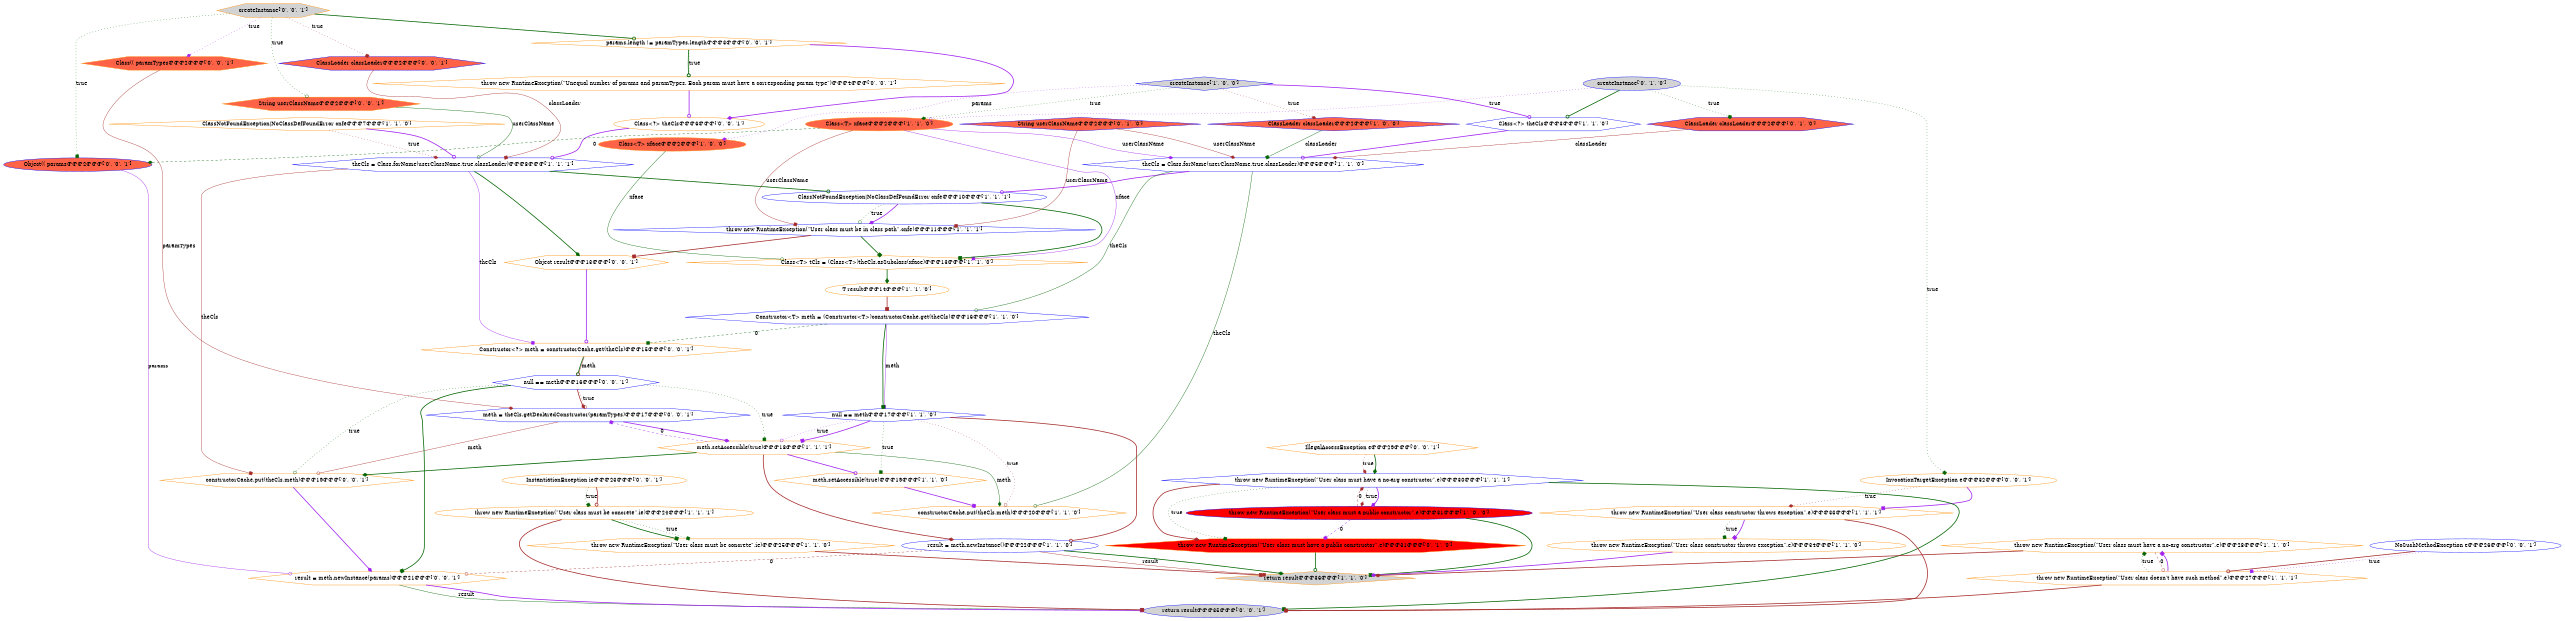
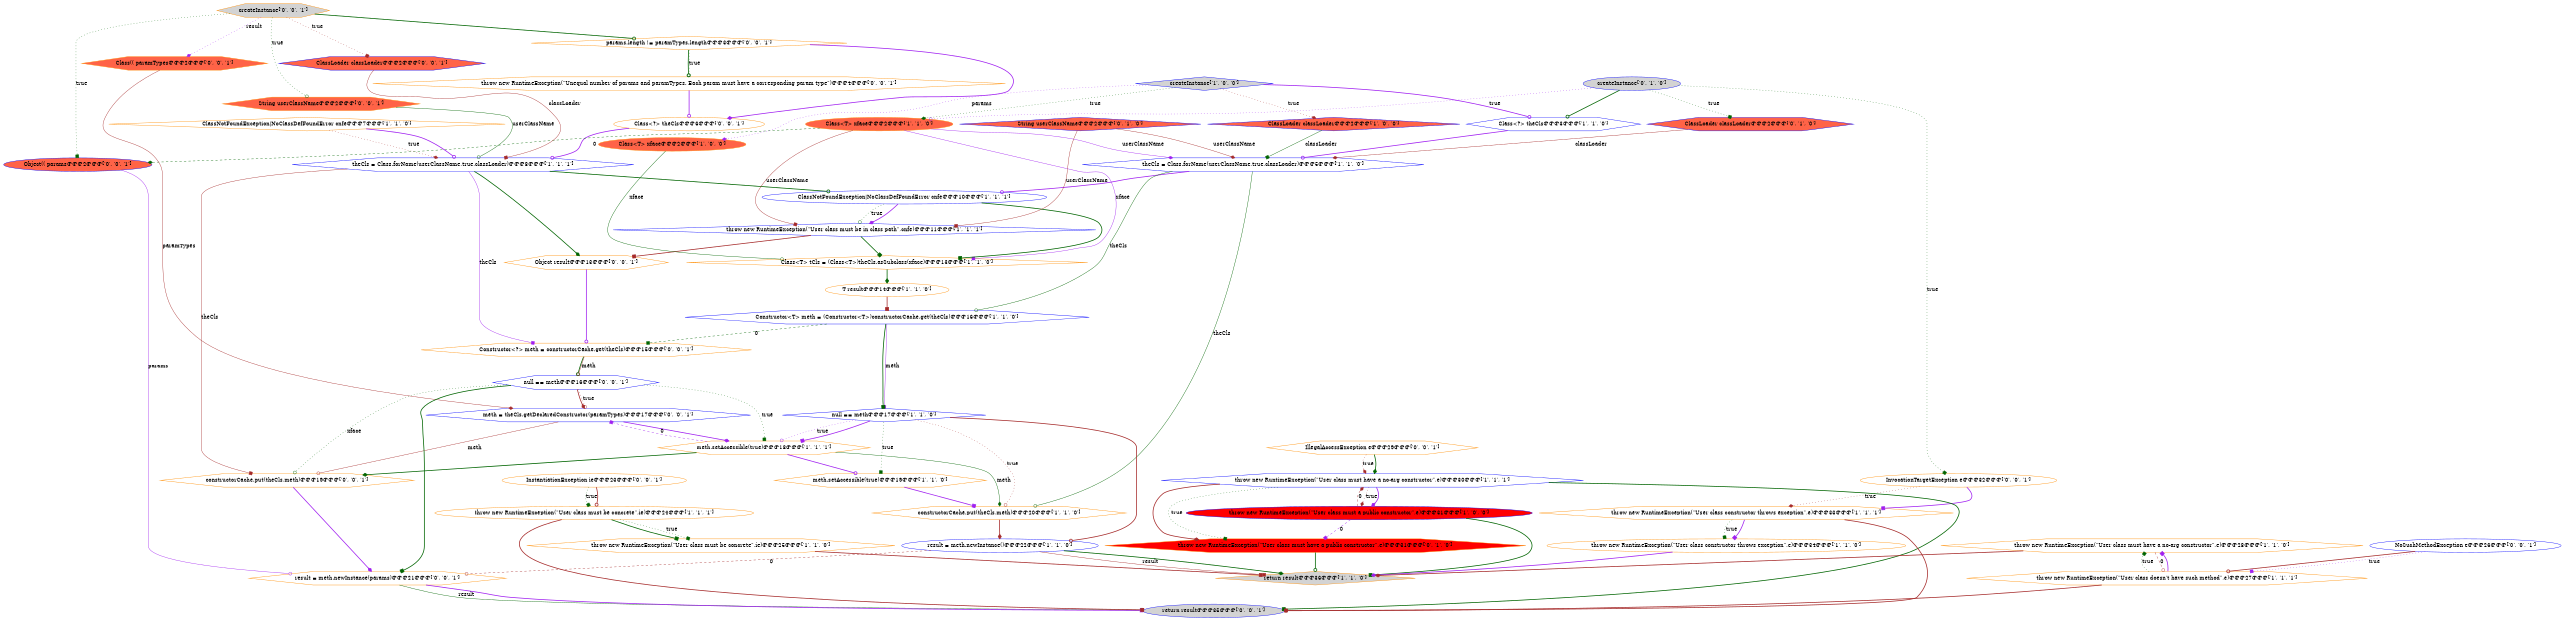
edge "createInstance['0', '0', '1']" -> "Class(( paramTypes@@@2@@@['0', '0', '1']": label "true" -> "result"
edge "null == meth@@@16@@@['0', '0', '1']" -> "constructorCache.put(theCls,meth)@@@19@@@['0', '0', '1']": label "true" -> "xface"
edge "meth.setAccessible(true)@@@18@@@['1', '1', '1']" -> "result = meth.newInstance()@@@22@@@['1', '1', '0']": now "constructorCache.put(theCls,meth)@@@20@@@['1', '1', '0']" -> "result = meth.newInstance()@@@22@@@['1', '1', '0']"
